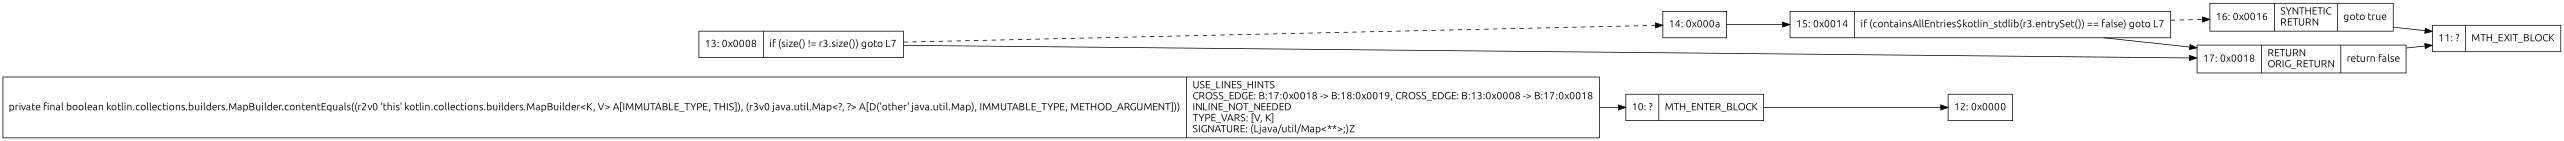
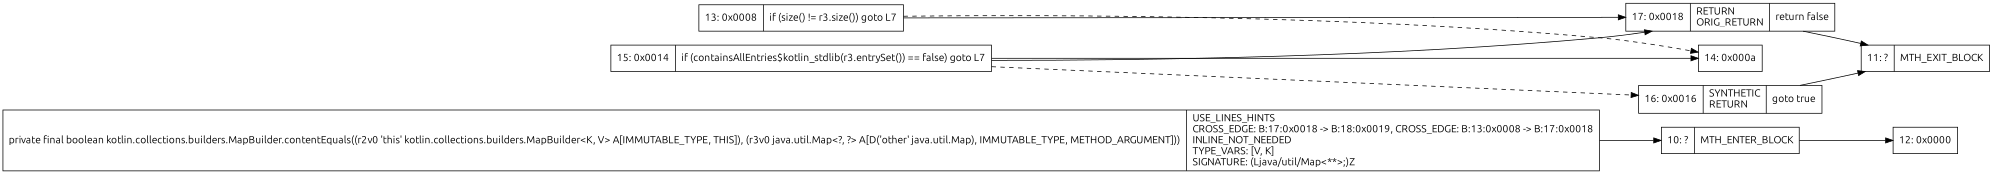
edge "14: 0x000a" -> "15: 0x0014": reversed
